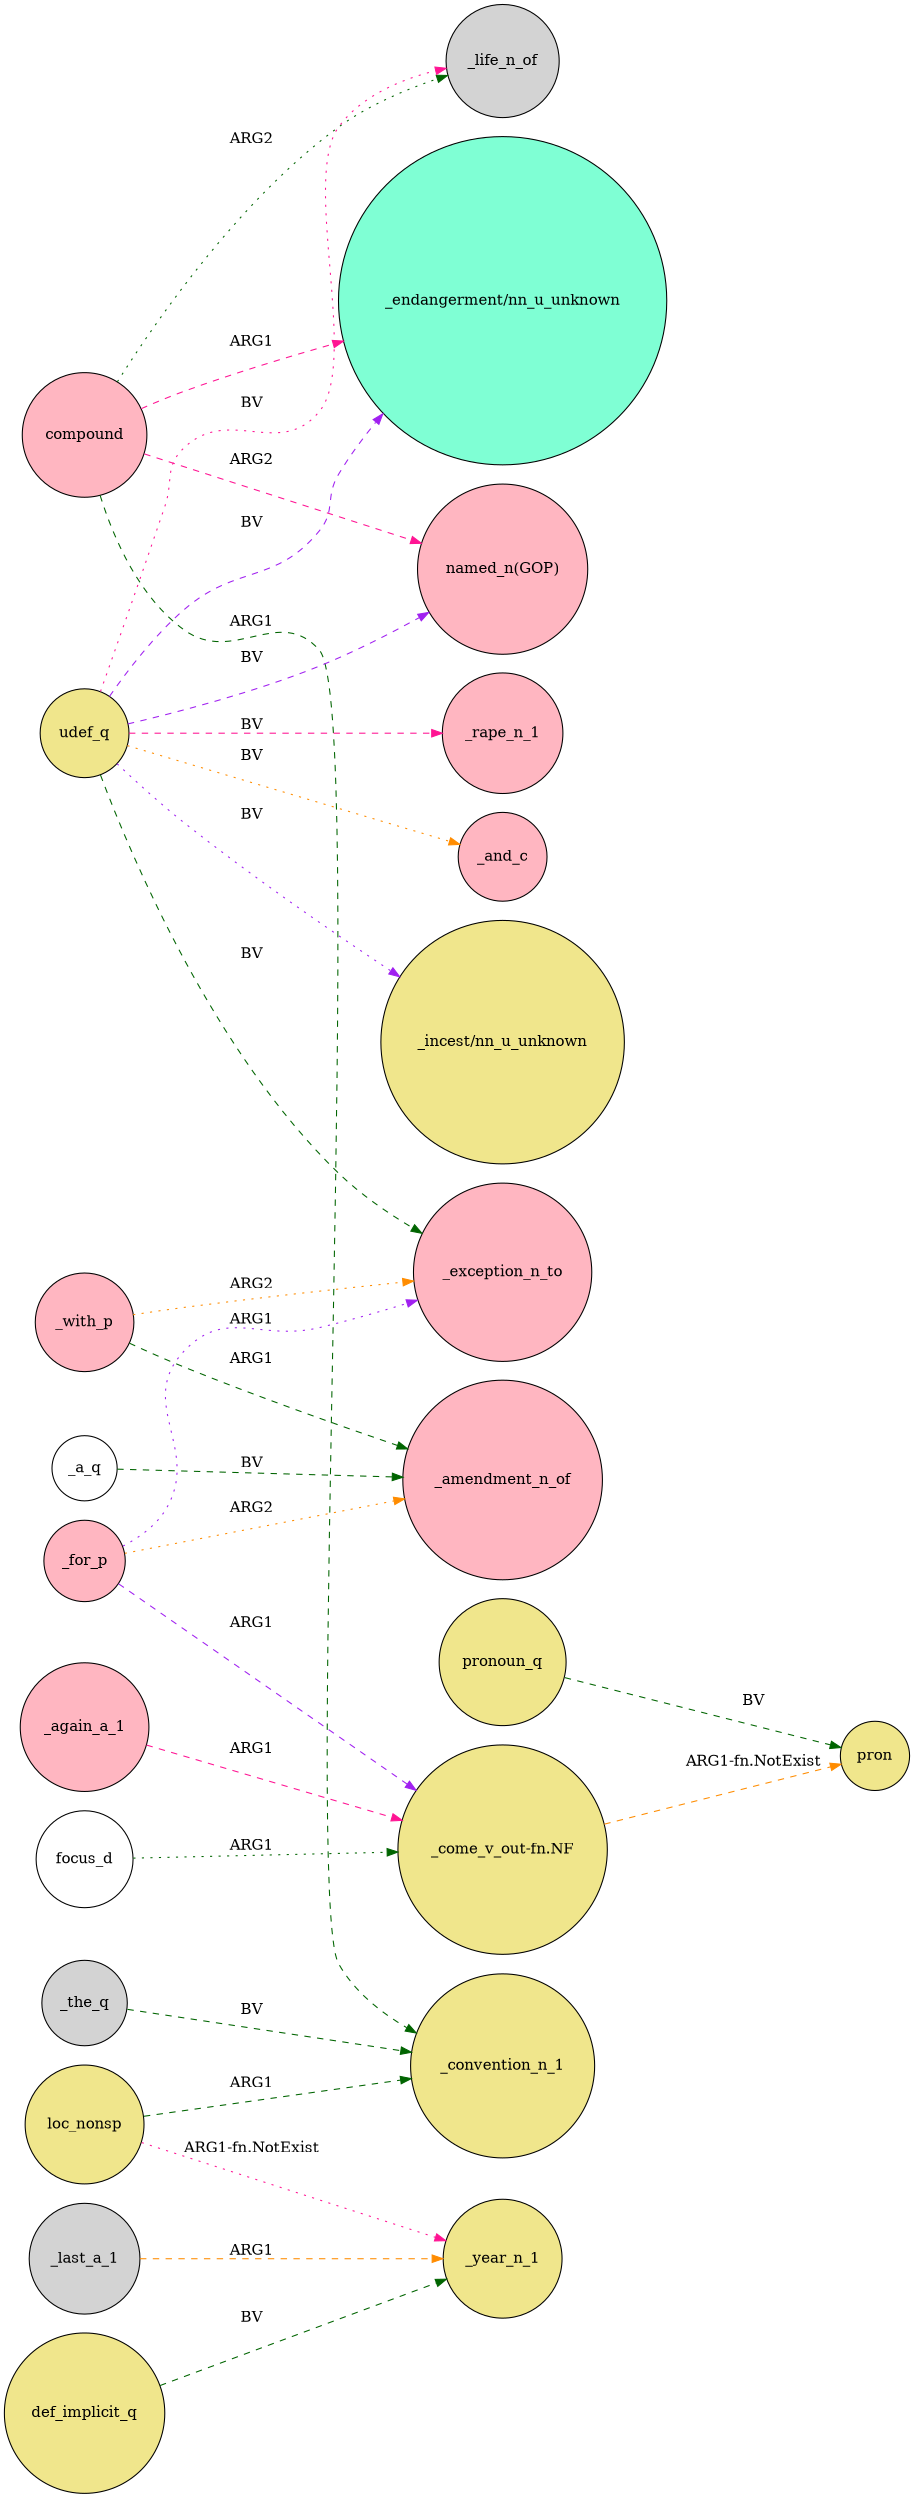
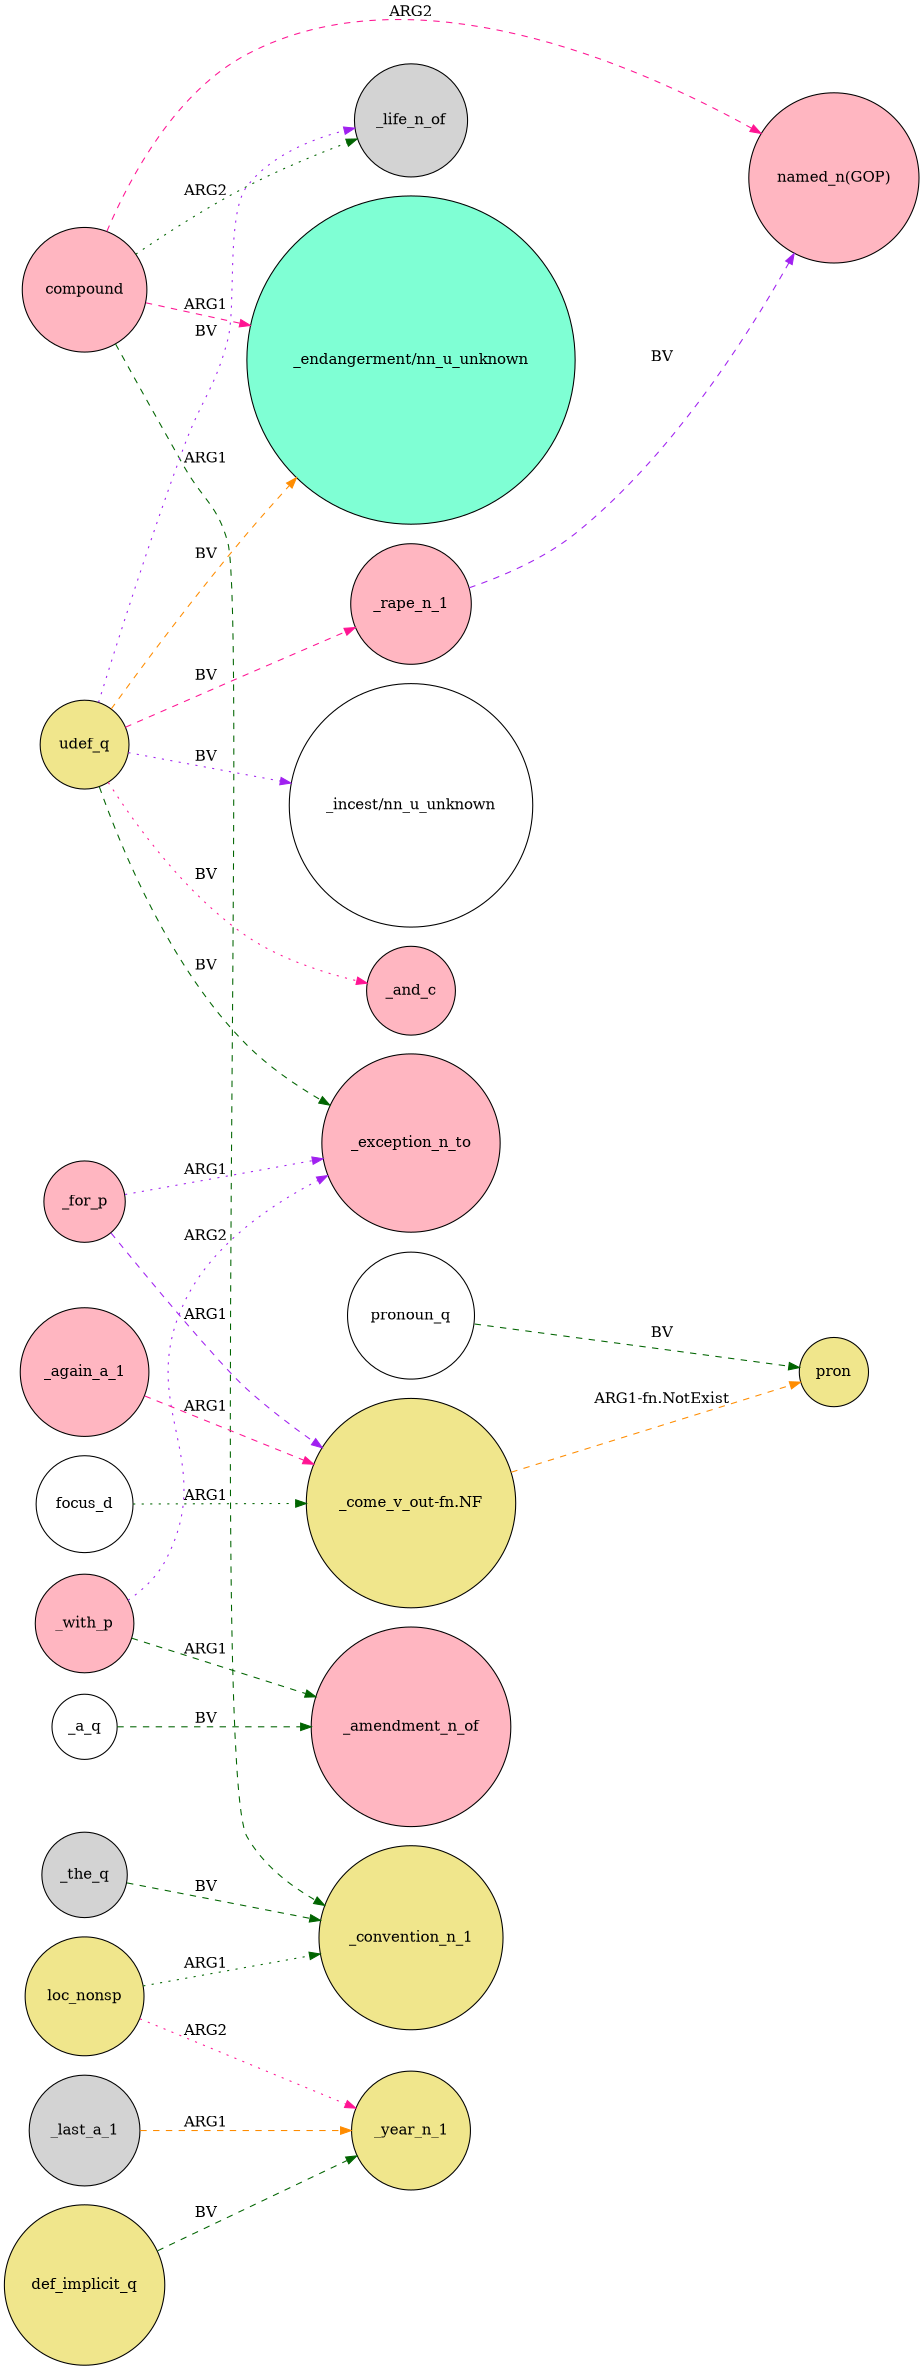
edge "udef_q" -> "_life_n_of": color deeppink -> purple
edge "udef_q" -> "_endangerment/nn_u_unknown": color purple -> darkorange
edge "udef_q" -> "named_n(GOP)": now "_rape_n_1" -> "named_n(GOP)"
edge "udef_q" -> "_and_c": color darkorange -> deeppink
node "_incest/nn_u_unknown": fillcolor khaki -> white
edge "_with_p" -> "_exception_n_to": color darkorange -> purple
edge "_for_p" -> "_amendment_n_of": removed, label "ARG2"
node "pronoun_q": fillcolor khaki -> white
edge "loc_nonsp" -> "_convention_n_1": style dashed -> dotted
edge "loc_nonsp" -> "_year_n_1": label "ARG1-fn.NotExist" -> "ARG2"
